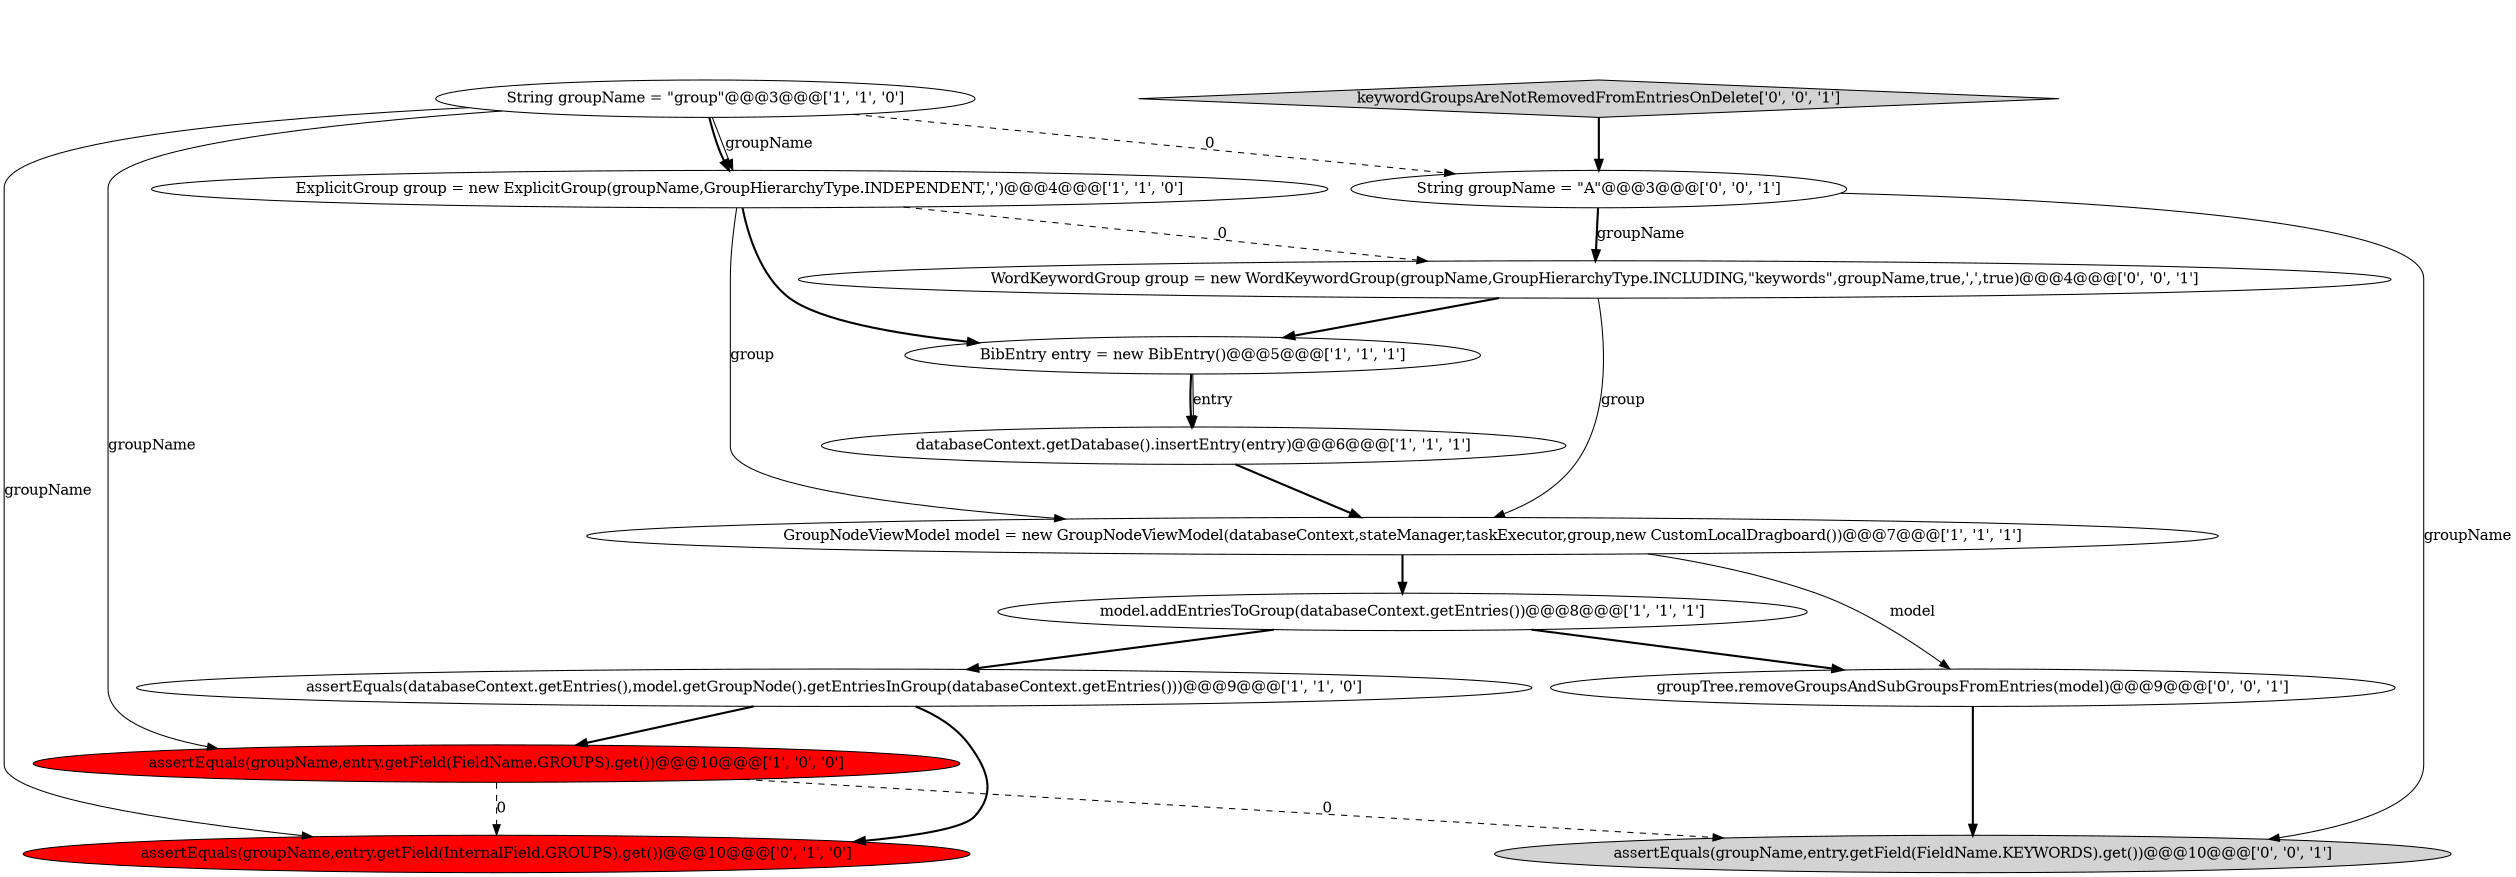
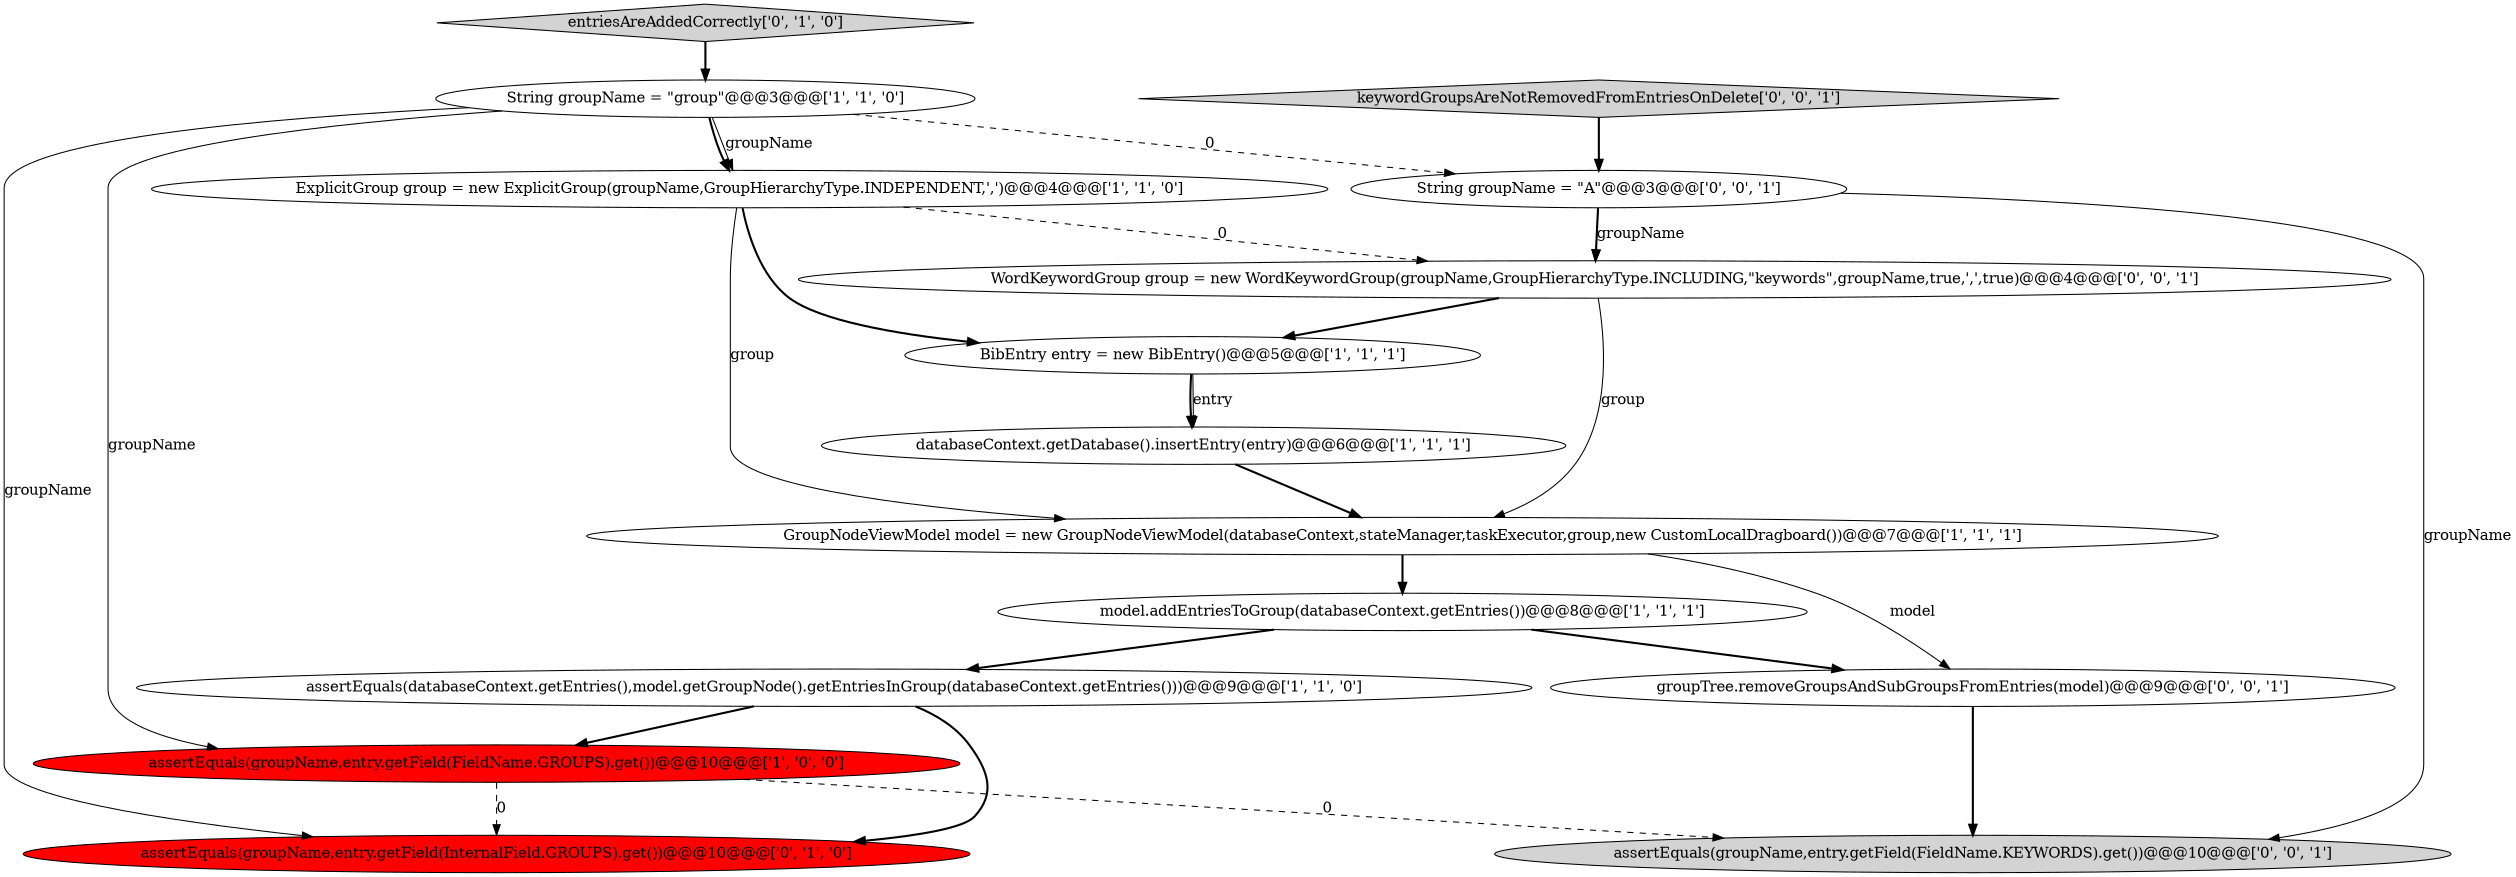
node "entriesAreAddedCorrectly['0', '1', '0']": added
